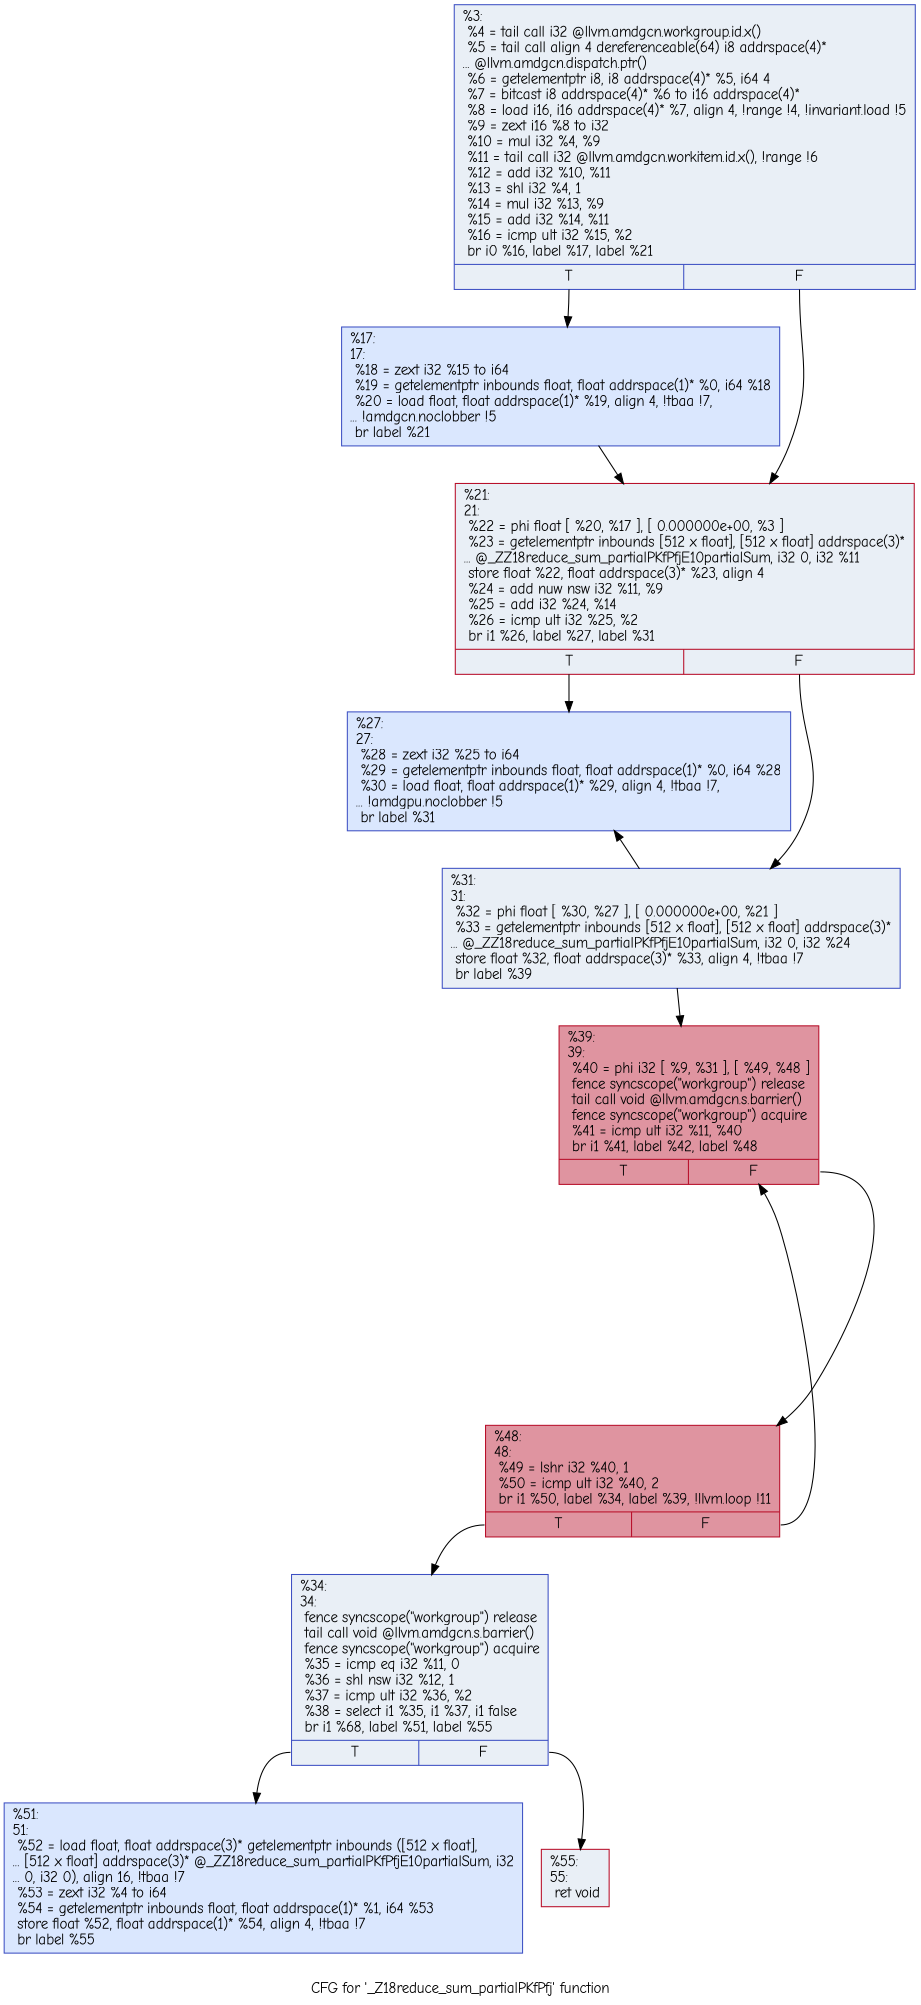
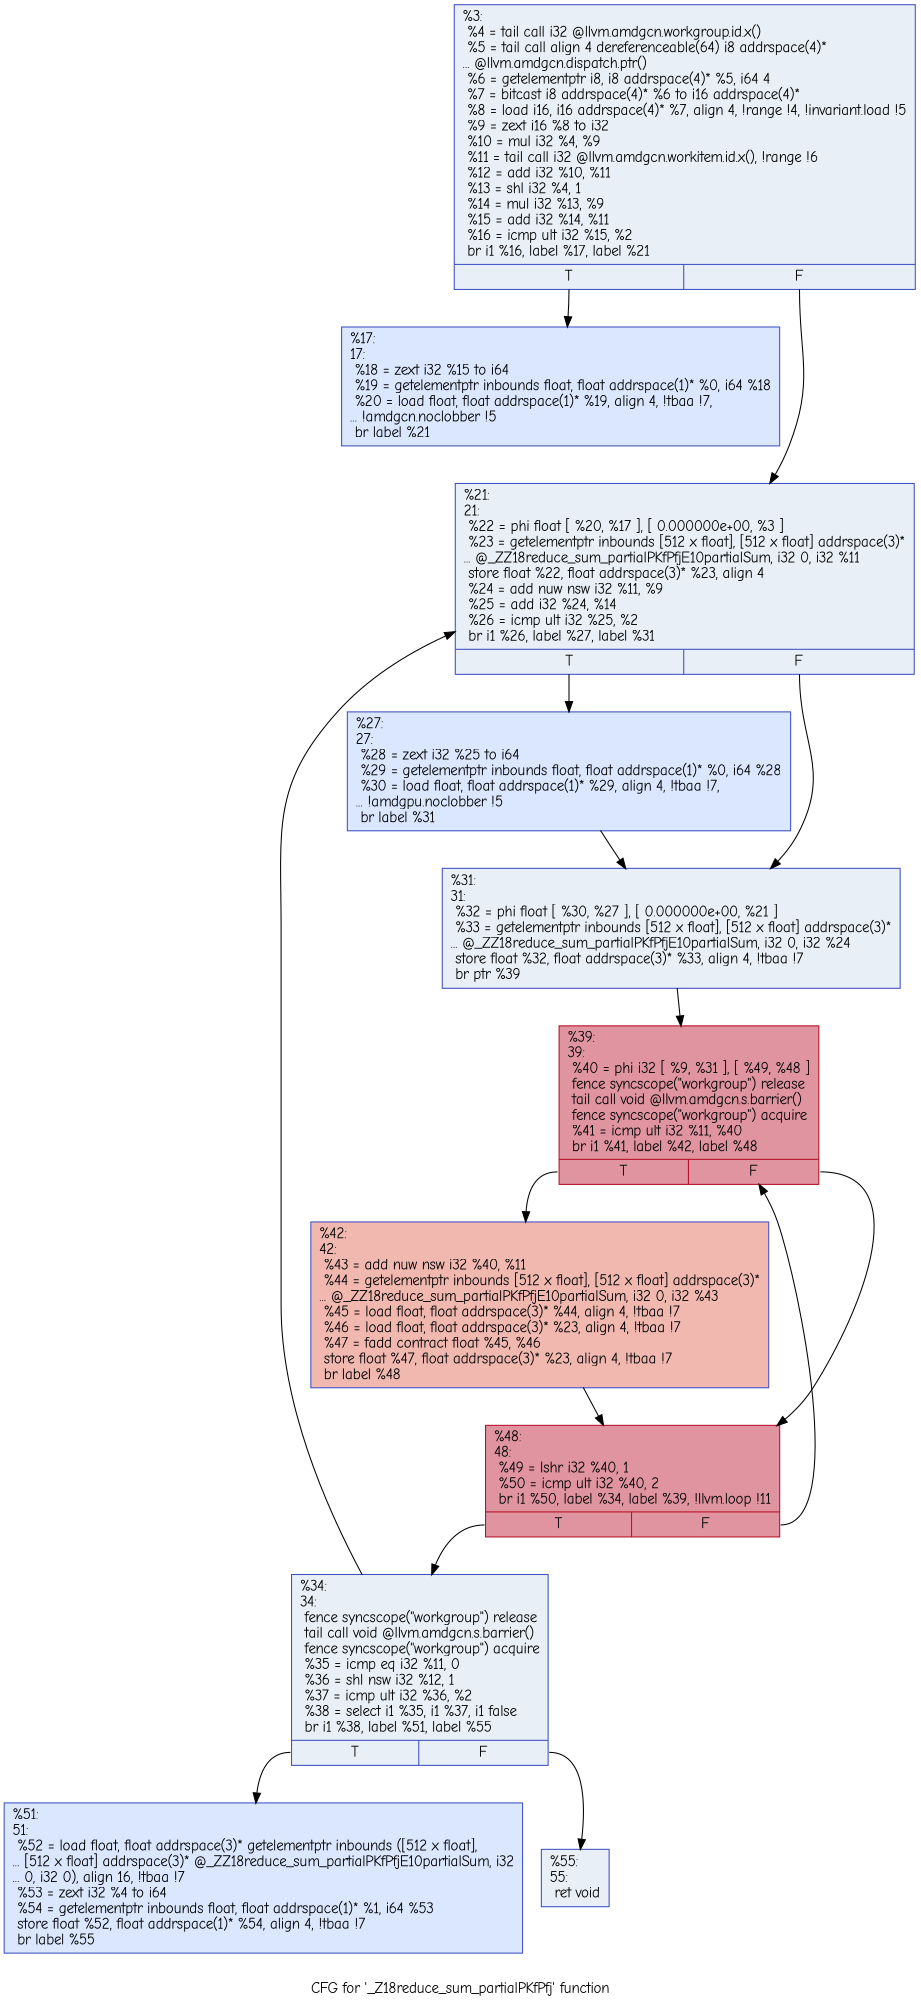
node "%3:": text "br i0 %16, label %17, label %21" -> "br i1 %16, label %17, label %21"
edge "%17:" -> "%21:": now "%34:" -> "%21:"
node "%21:": color #b70d28ff -> #3d50c3ff
edge "%31:" -> "%27:": reversed
node "%31:": text "br label %39" -> "br ptr %39"
node "%42:": added
node "%34:": text "br i1 %68, label %51, label %55" -> "br i1 %38, label %51, label %55"
node "%55:": color #b70d28ff -> #3d50c3ff
